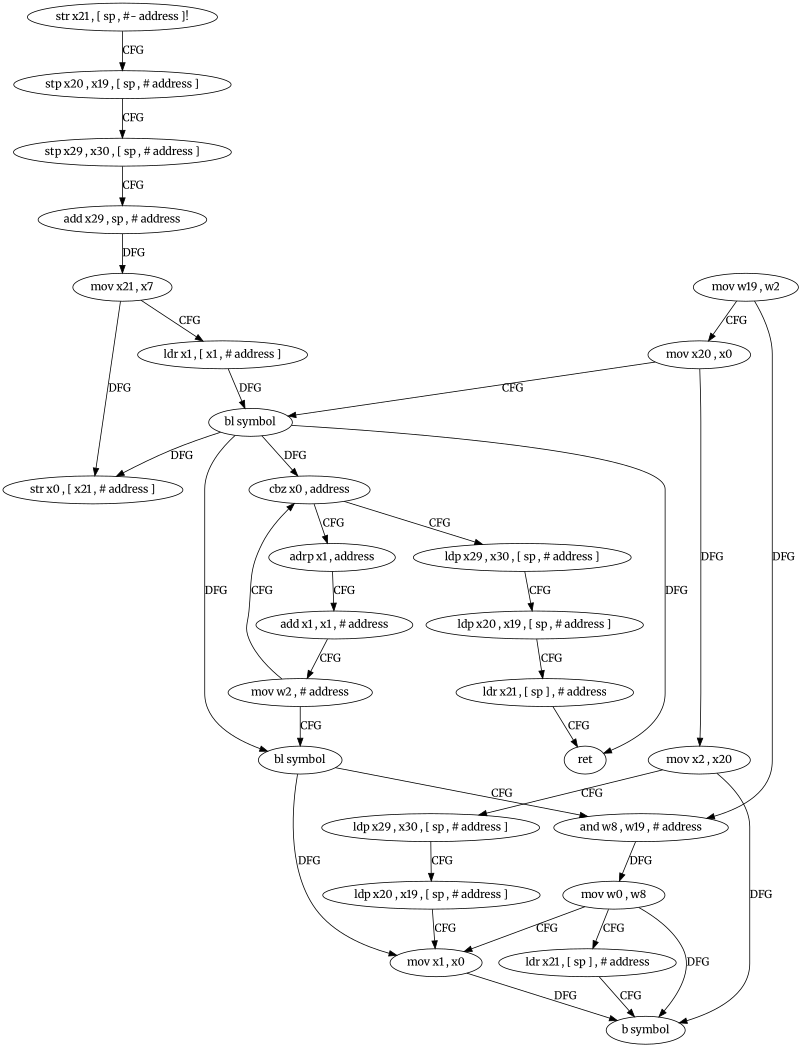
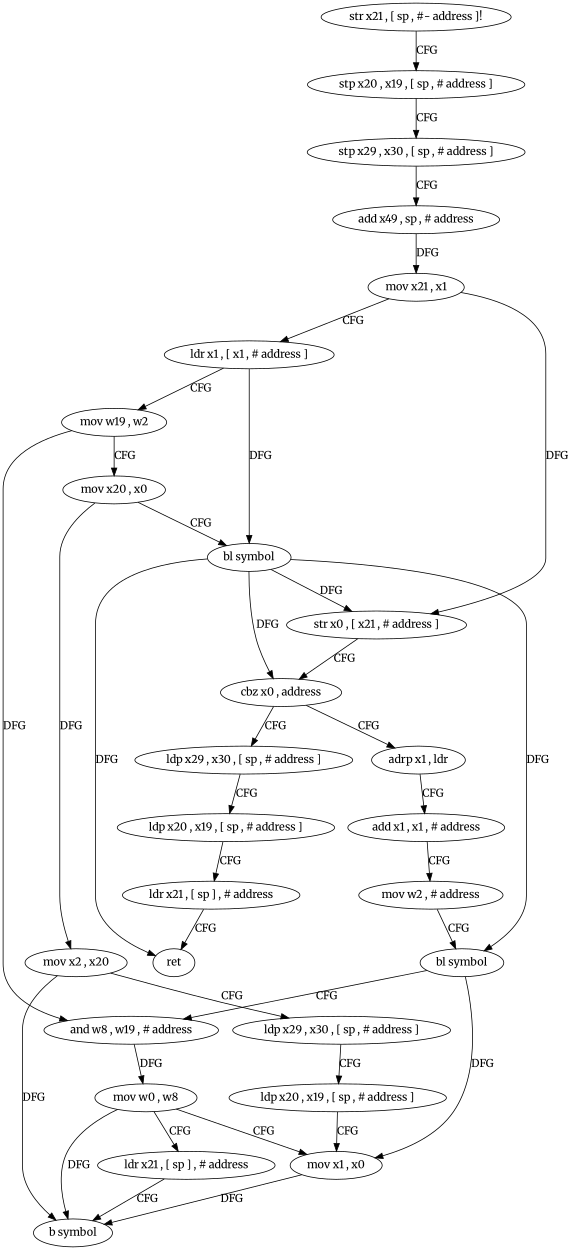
node "add x29 , sp , # address": label "add x29 , sp , # address" -> "add x49 , sp , # address"
node "mov x21 , x7": label "mov x21 , x7" -> "mov x21 , x1"
edge "ldr x1 , [ x1 , # address ]" -> "mov w19 , w2": added, label "CFG"
node "adrp x1 , address": label "adrp x1 , address" -> "adrp x1 , ldr"
edge "mov w2 , # address" -> "cbz x0 , address": now "str x0 , [ x21 , # address ]" -> "cbz x0 , address"
